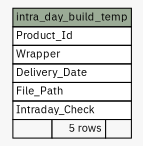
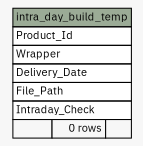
node "intra_day_build_temp": text "5 rows" -> "0 rows"
